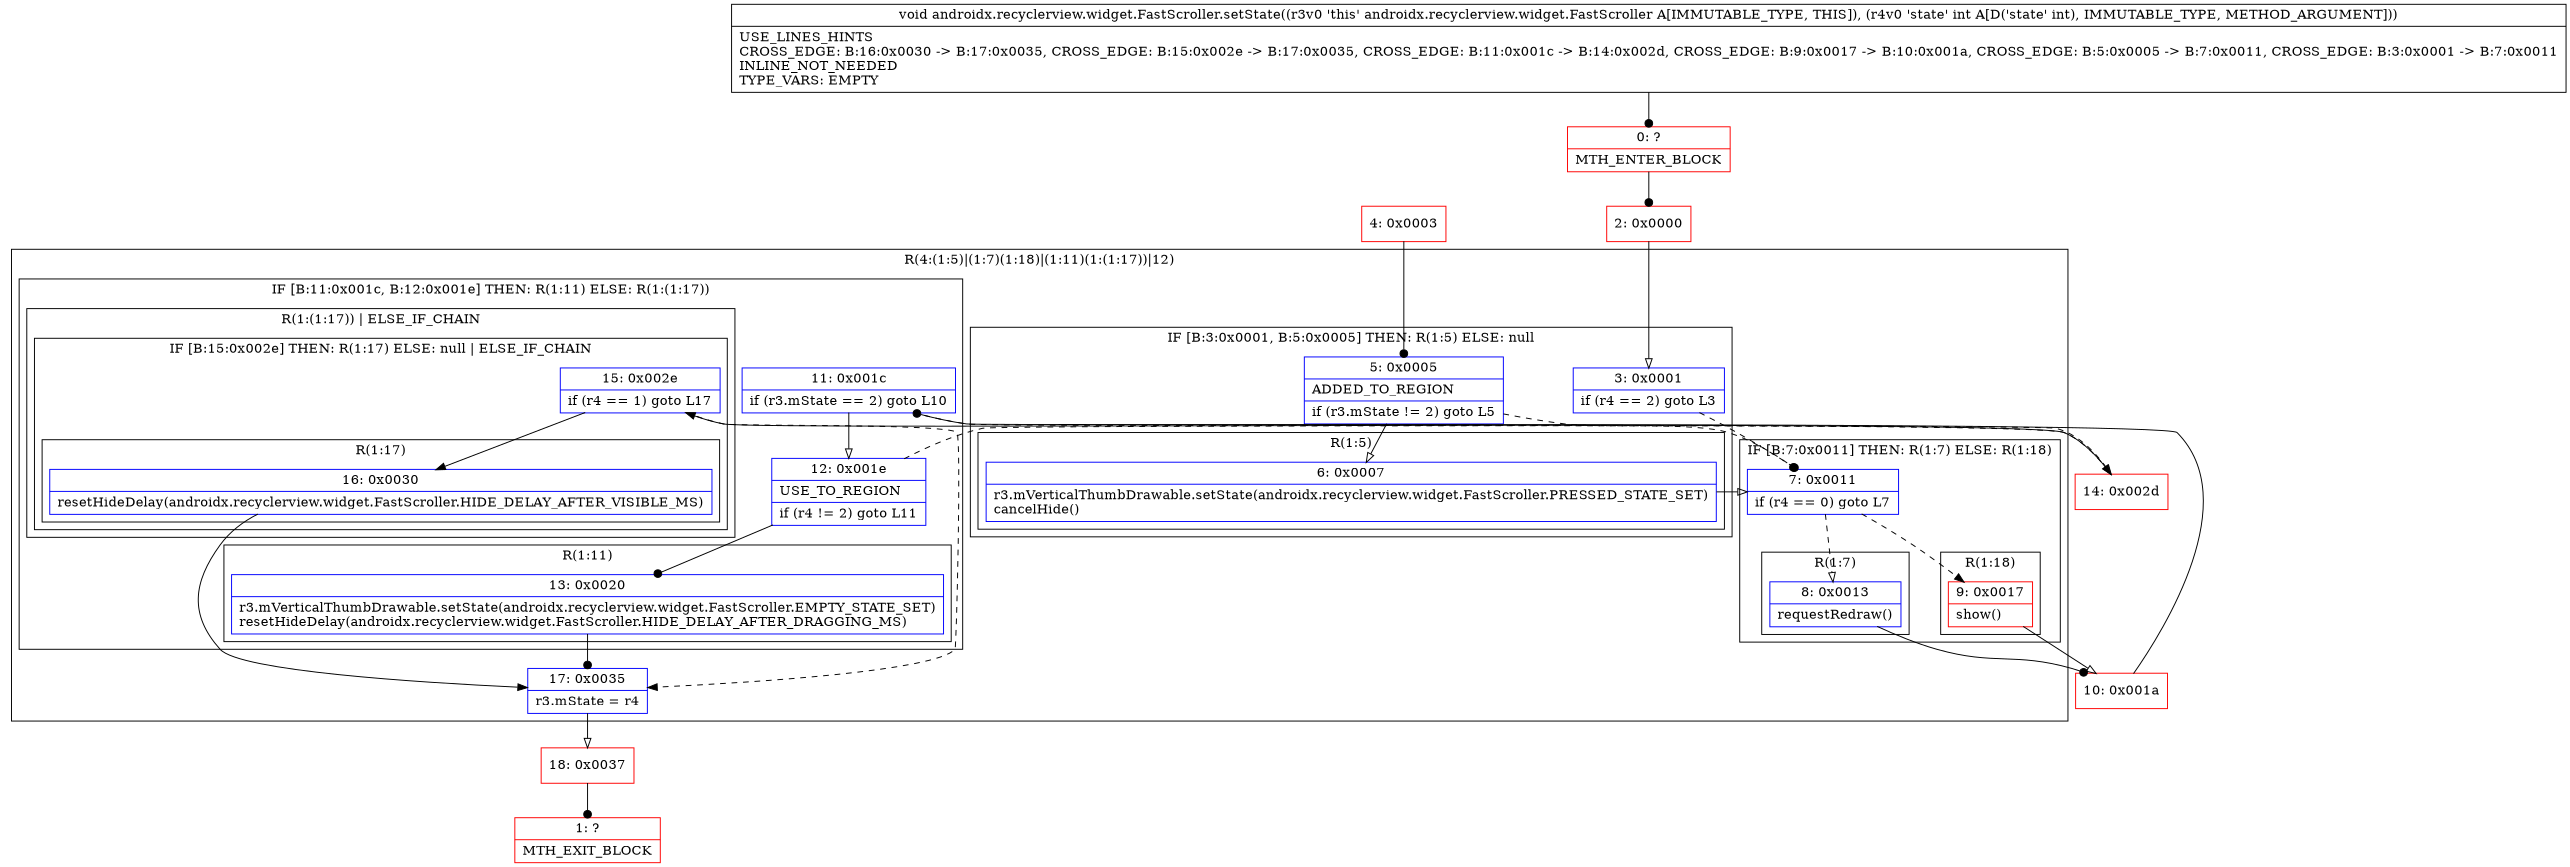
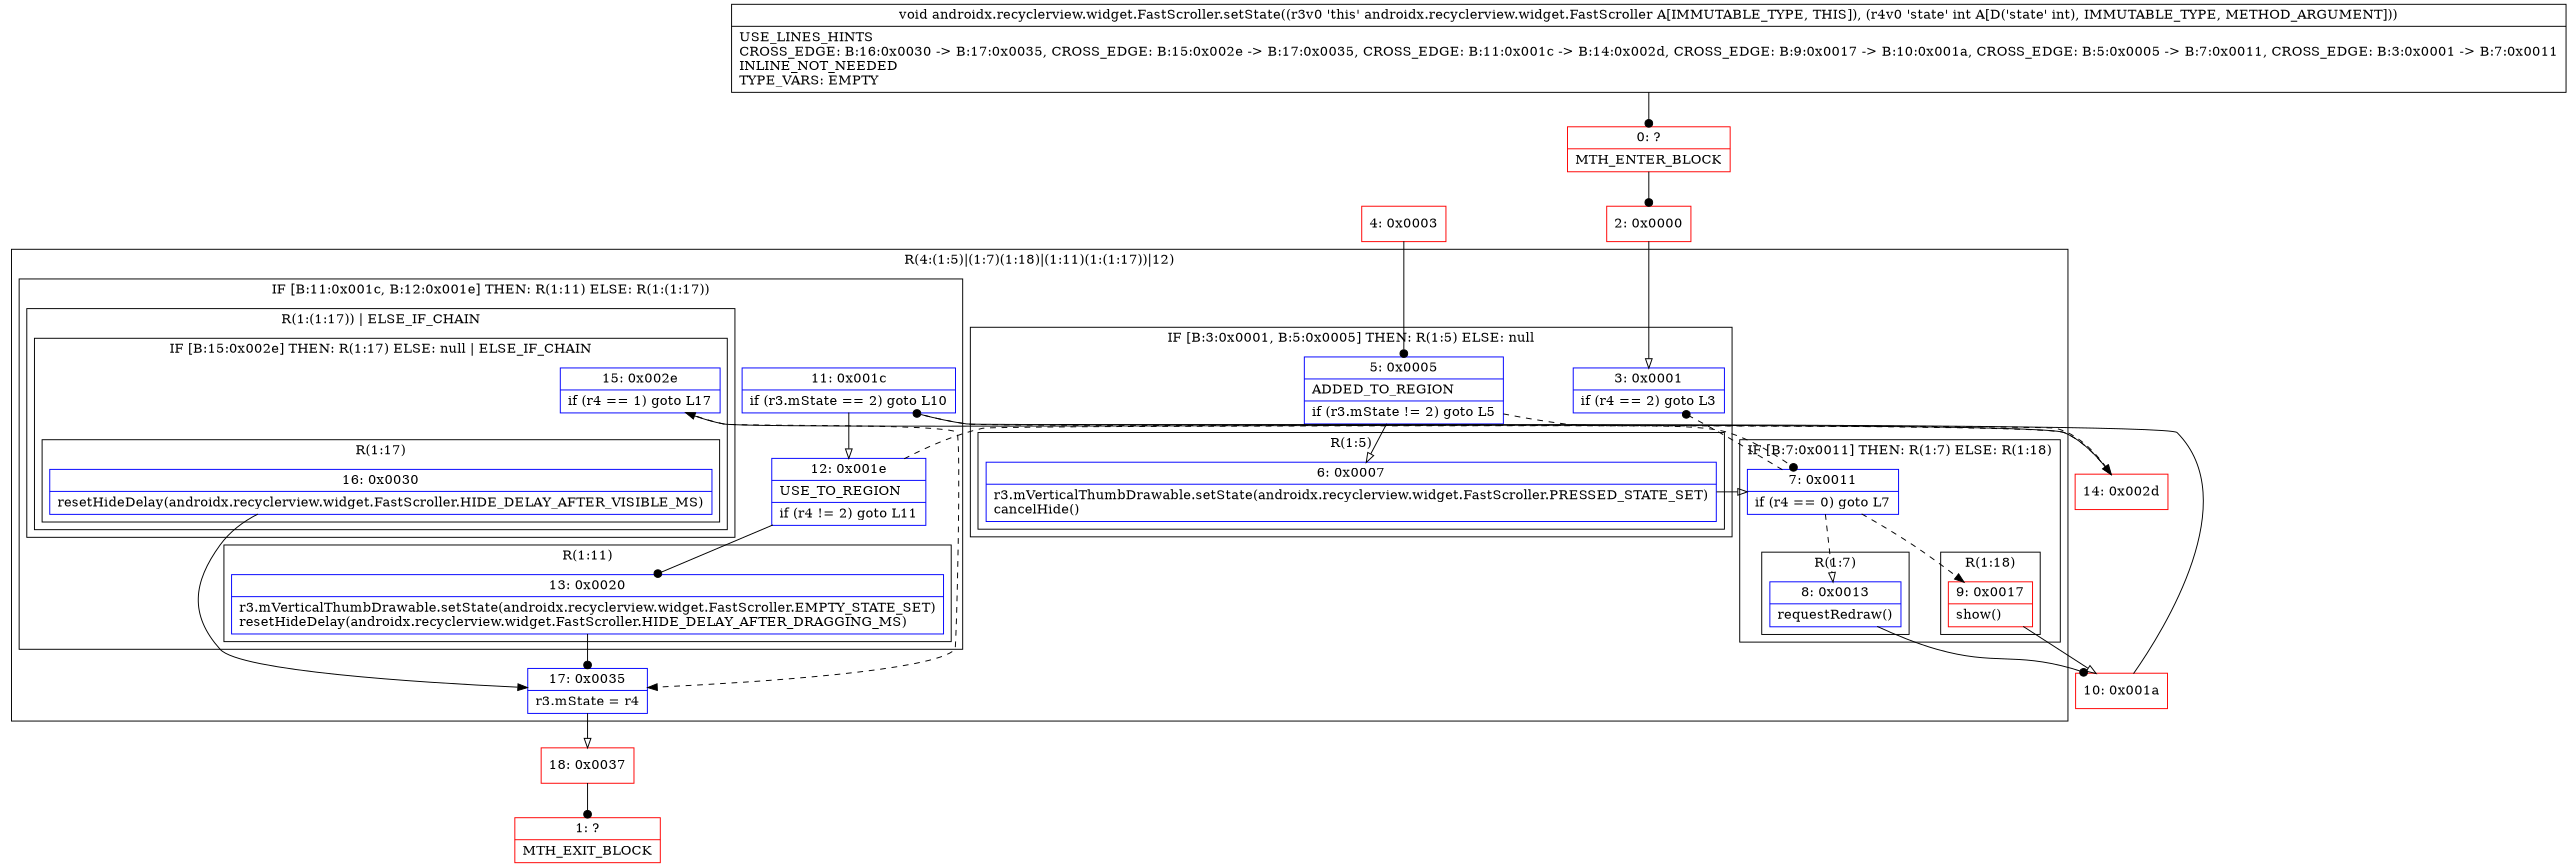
edge "15: 0x002e" -> "16: 0x0030": removed
edge "3: 0x0001" -> "7: 0x0011": reversed
